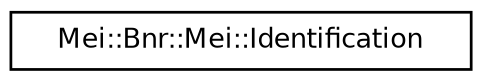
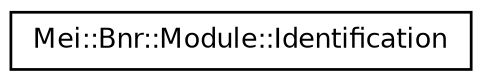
node "Mei::Bnr::Mei::Identification": label "Mei::Bnr::Mei::Identification" -> "Mei::Bnr::Module::Identification"
